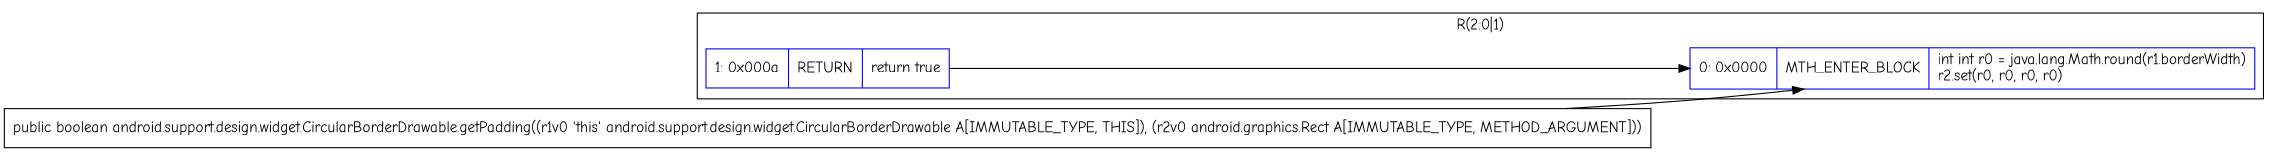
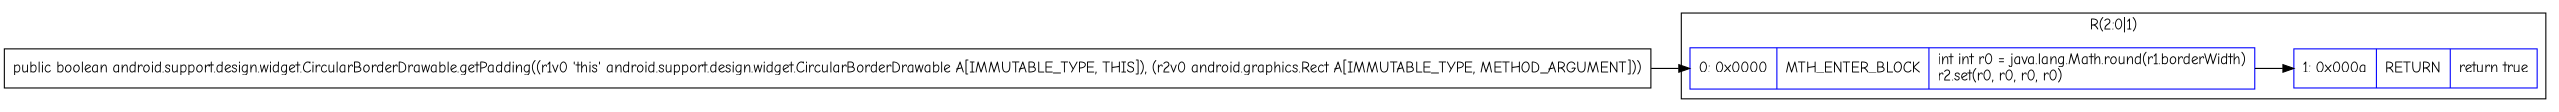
edge "1: 0x000a" -> "0: 0x0000": reversed
